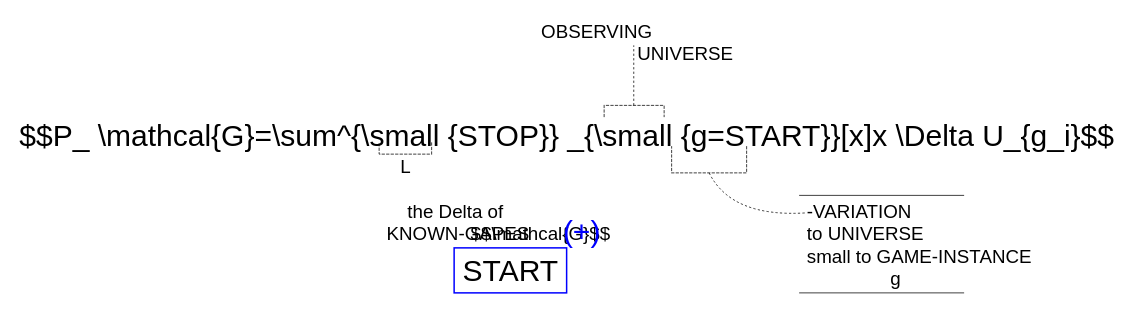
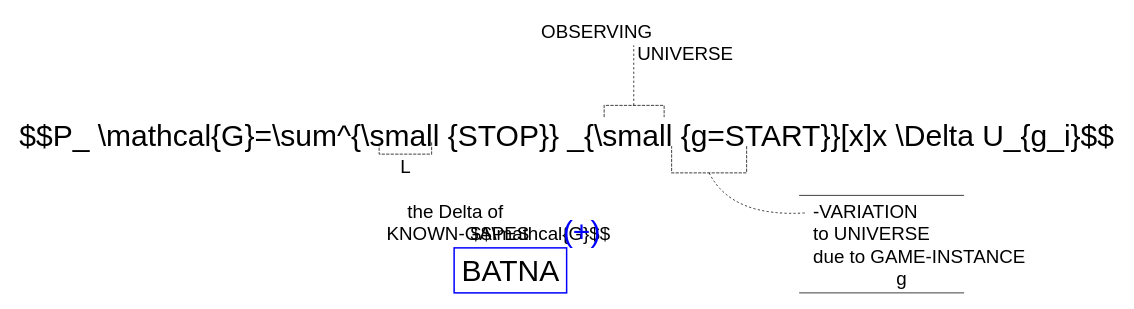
node "-VARIATION to UNIVERSE small to GAME-INSTANCE g": label "-VARIATION to UNIVERSE small to GAME-INSTANCE g" -> "-VARIATION to UNIVERSE due to GAME-INSTANCE g"
node "START": label "START" -> "BATNA"
